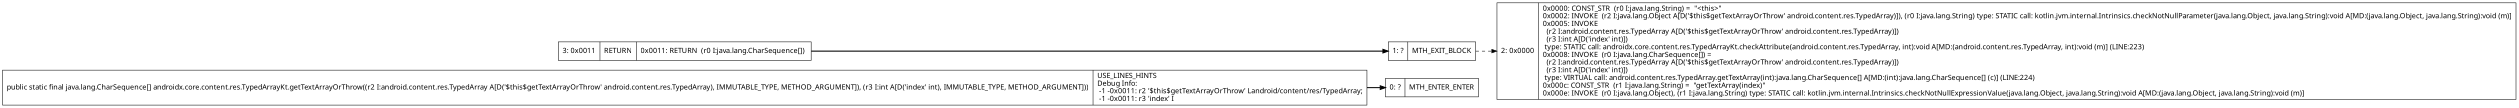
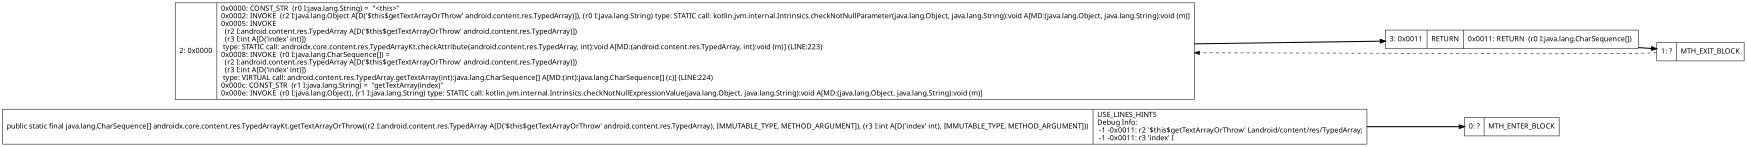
edge "2: 0x0000" -> "3: 0x0011": added
node "0: ?": text "MTH_ENTER_ENTER" -> "MTH_ENTER_BLOCK"
